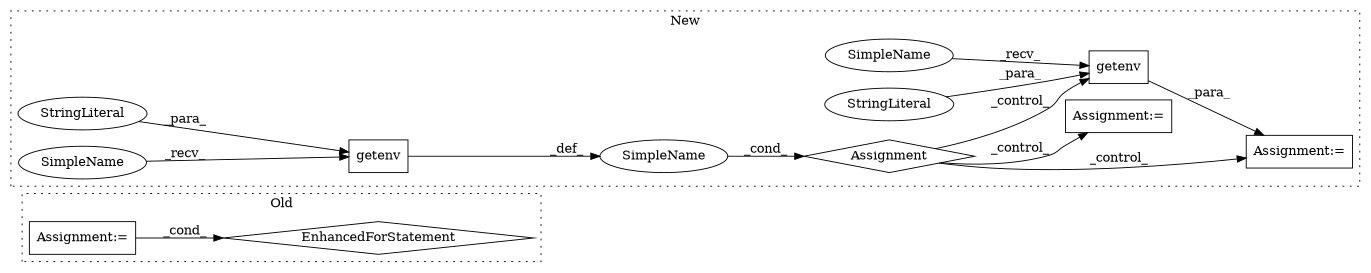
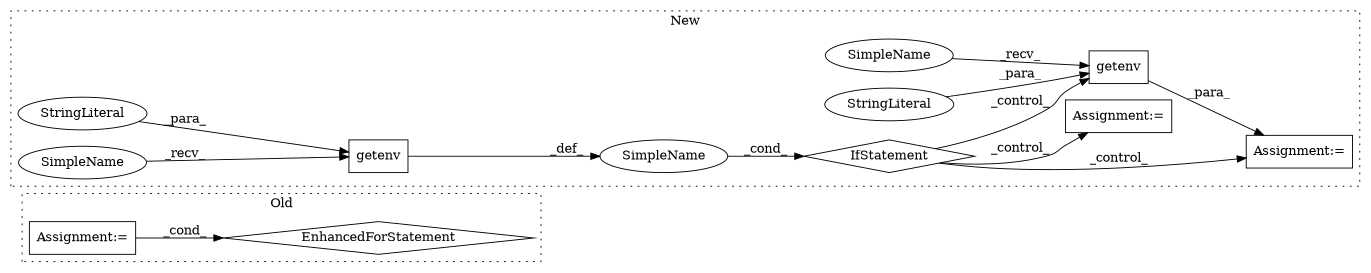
node "Assignment": label "Assignment" -> "IfStatement"
